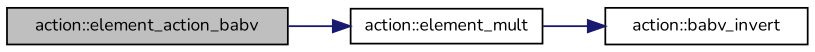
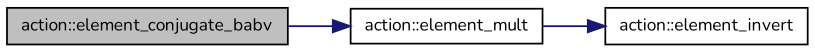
node "action::element_action_babv": label "action::element_action_babv" -> "action::element_conjugate_babv"
node "action::babv_invert": label "action::babv_invert" -> "action::element_invert"
